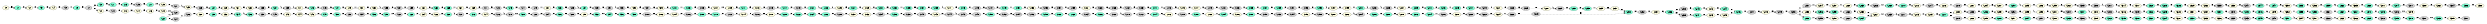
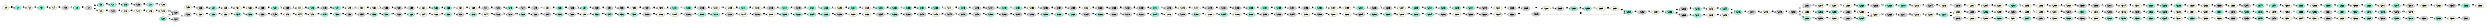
node "S21": removed
node "S351": fillcolor aquamarine -> lightyellow
